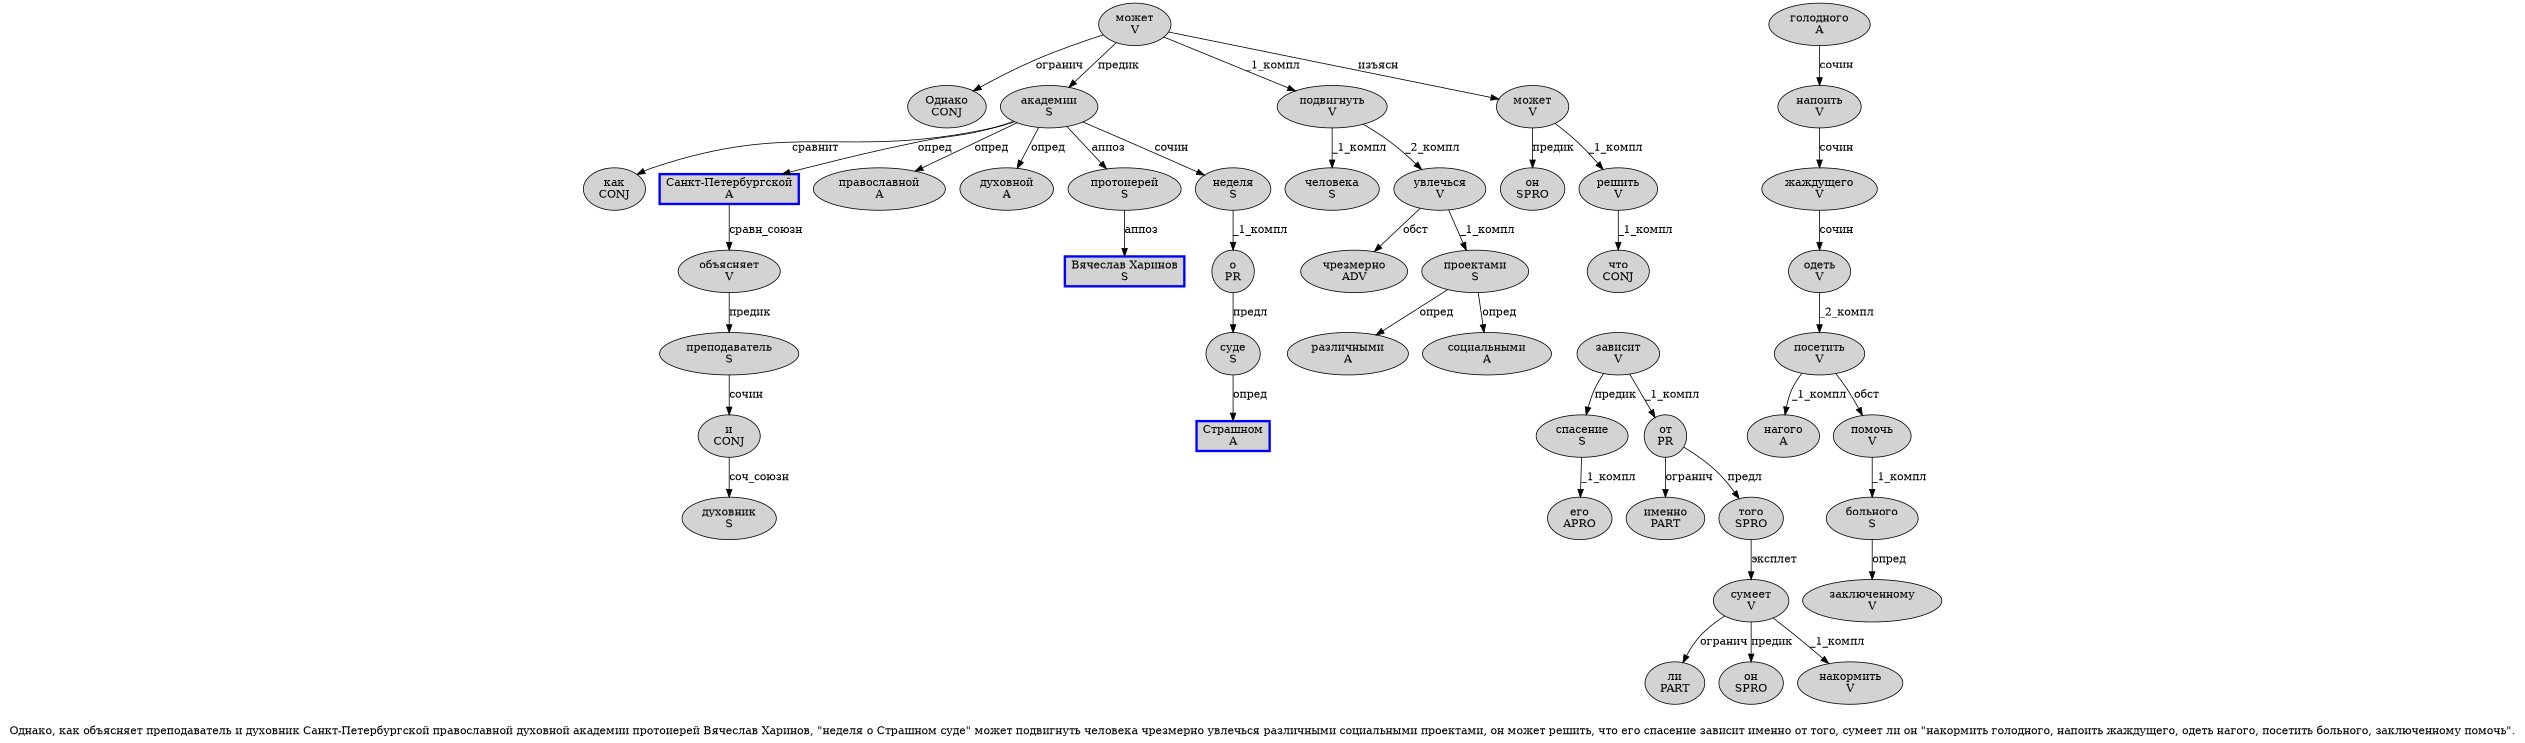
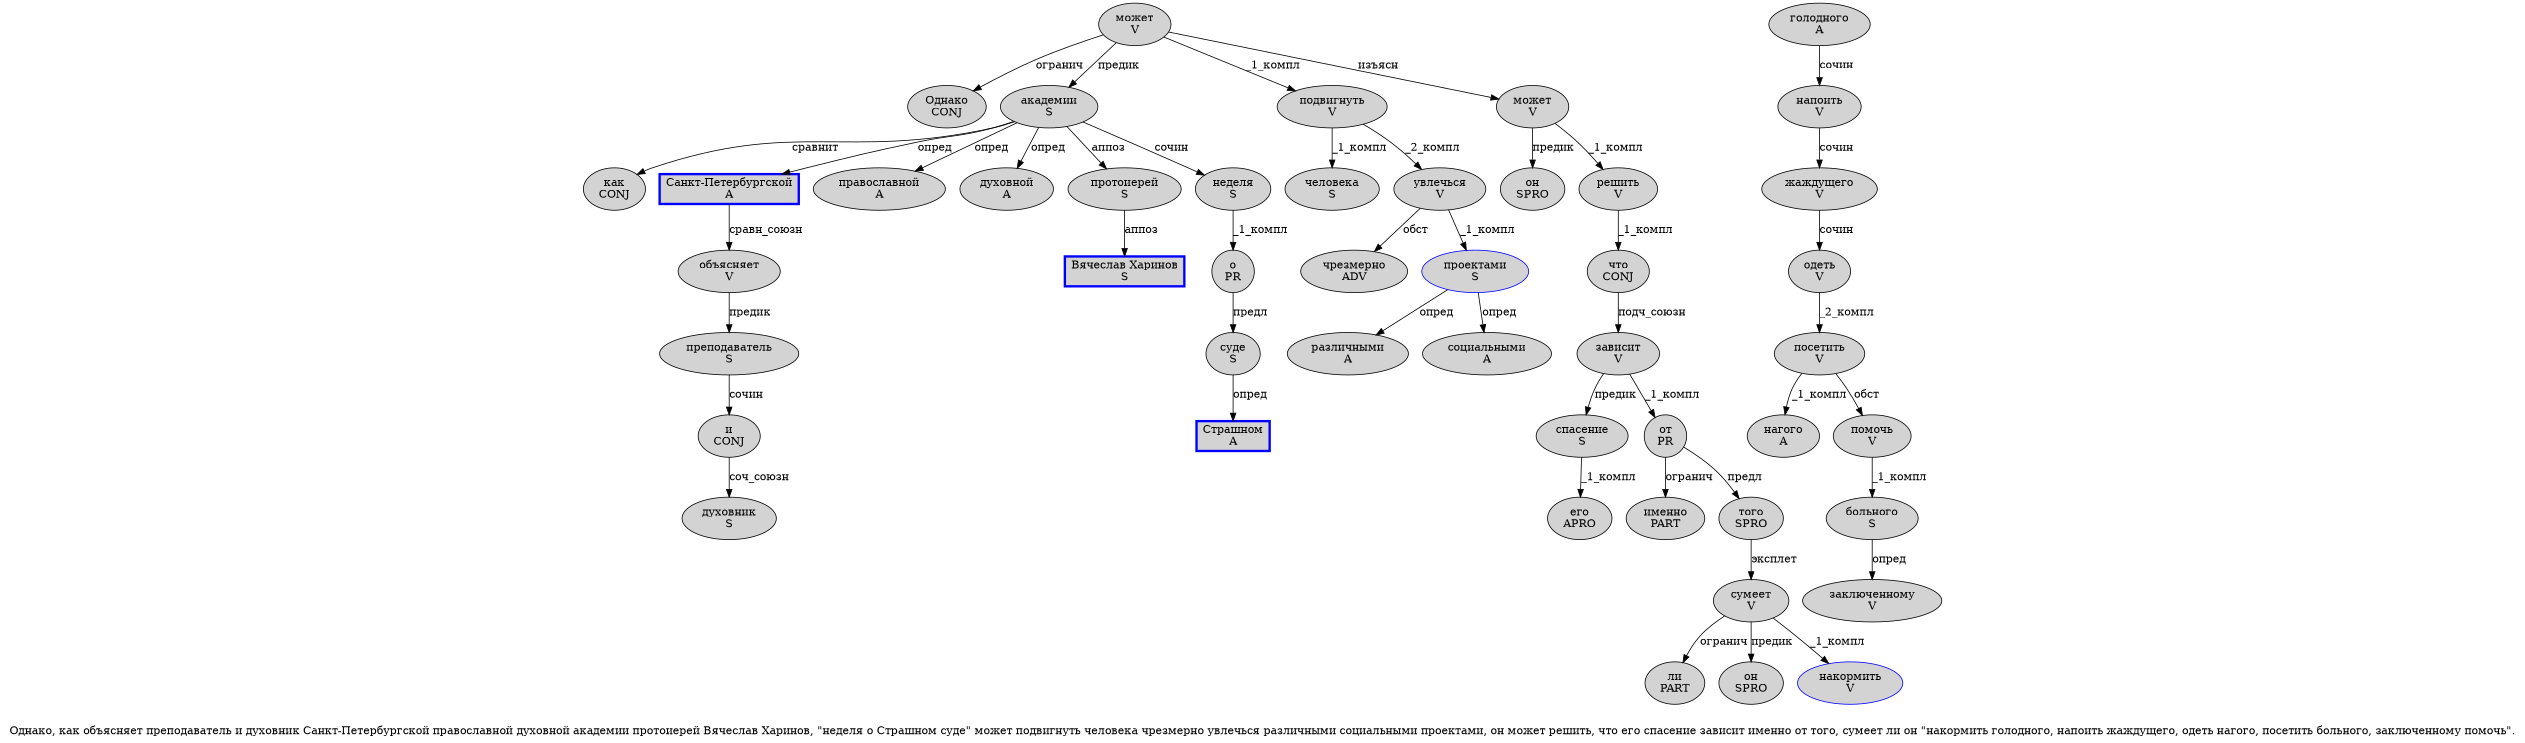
node "проектами S": color black -> blue
edge "что CONJ" -> "зависит V": added, label "подч_союзн"
node "накормить V": color black -> blue
